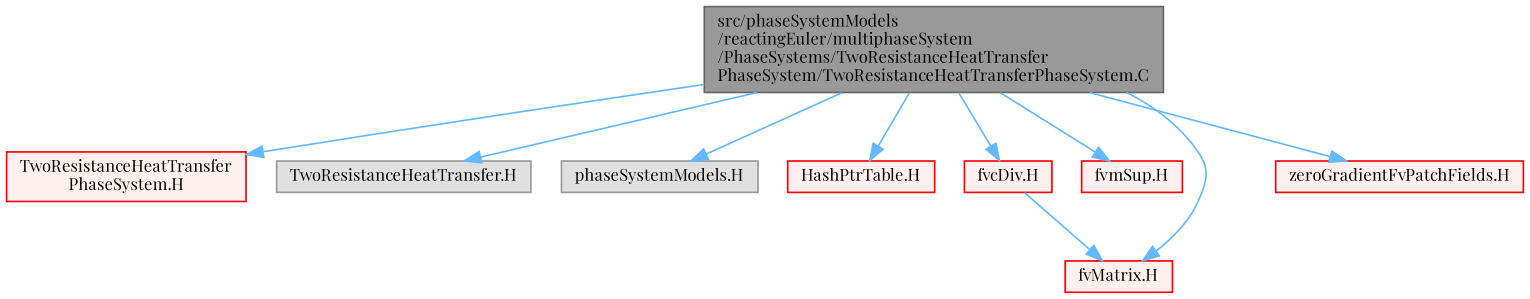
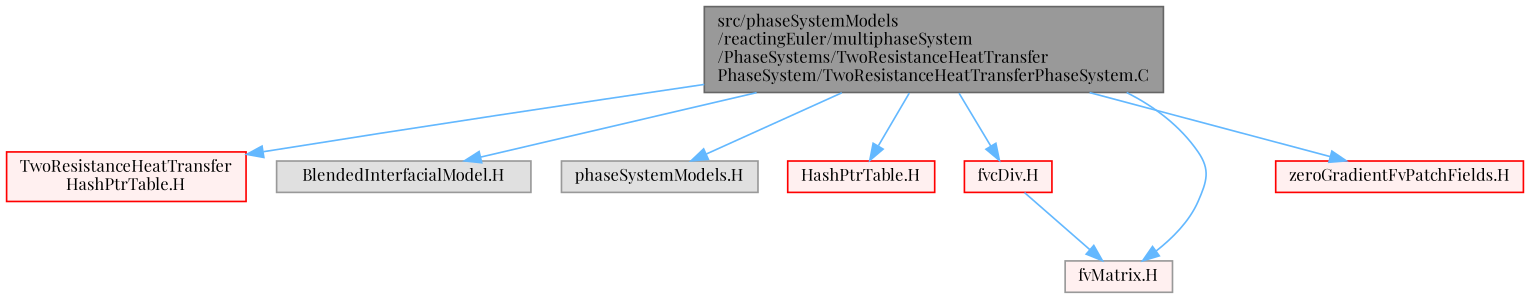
node "TwoResistanceHeatTransfer PhaseSystem.H": label "TwoResistanceHeatTransfer PhaseSystem.H" -> "TwoResistanceHeatTransfer HashPtrTable.H"
node "TwoResistanceHeatTransfer.H": label "TwoResistanceHeatTransfer.H" -> "BlendedInterfacialModel.H"
node "fvmSup.H": removed
node "fvMatrix.H": color red -> grey60
